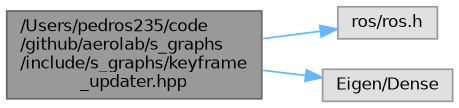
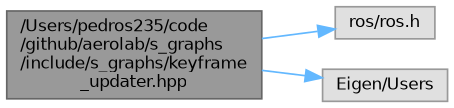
node "Eigen/Dense": label "Eigen/Dense" -> "Eigen/Users"
